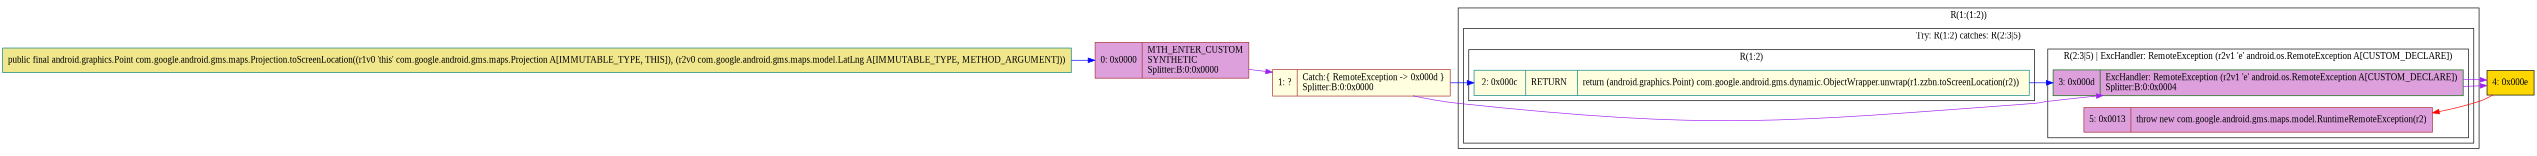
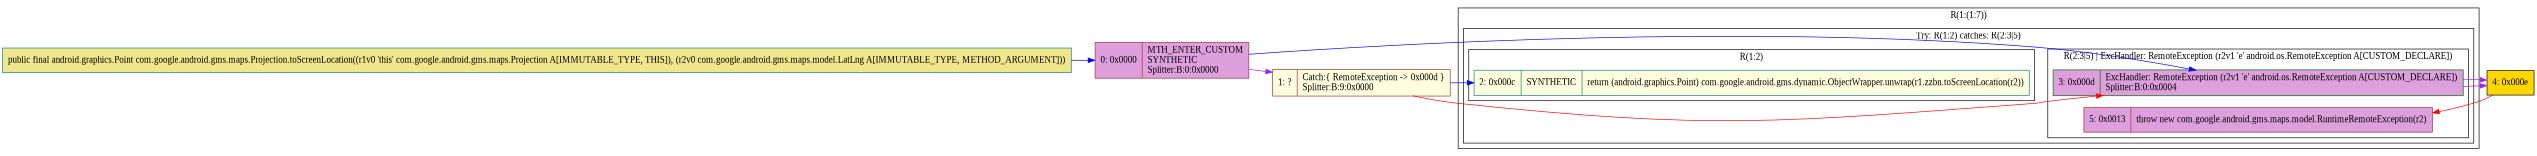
cluster "R(1:(1:2))": label "R(1:(1:2))" -> "R(1:(1:7))"
node "2: 0x000c": text "RETURN" -> "SYNTHETIC"
edge "2: 0x000c" -> "3: 0x000d": now "0: 0x0000" -> "3: 0x000d"
node "1: ?": text "Splitter:B:0:0x0000" -> "Splitter:B:9:0x0000"
edge "1: ?" -> "3: 0x000d": color purple -> red
